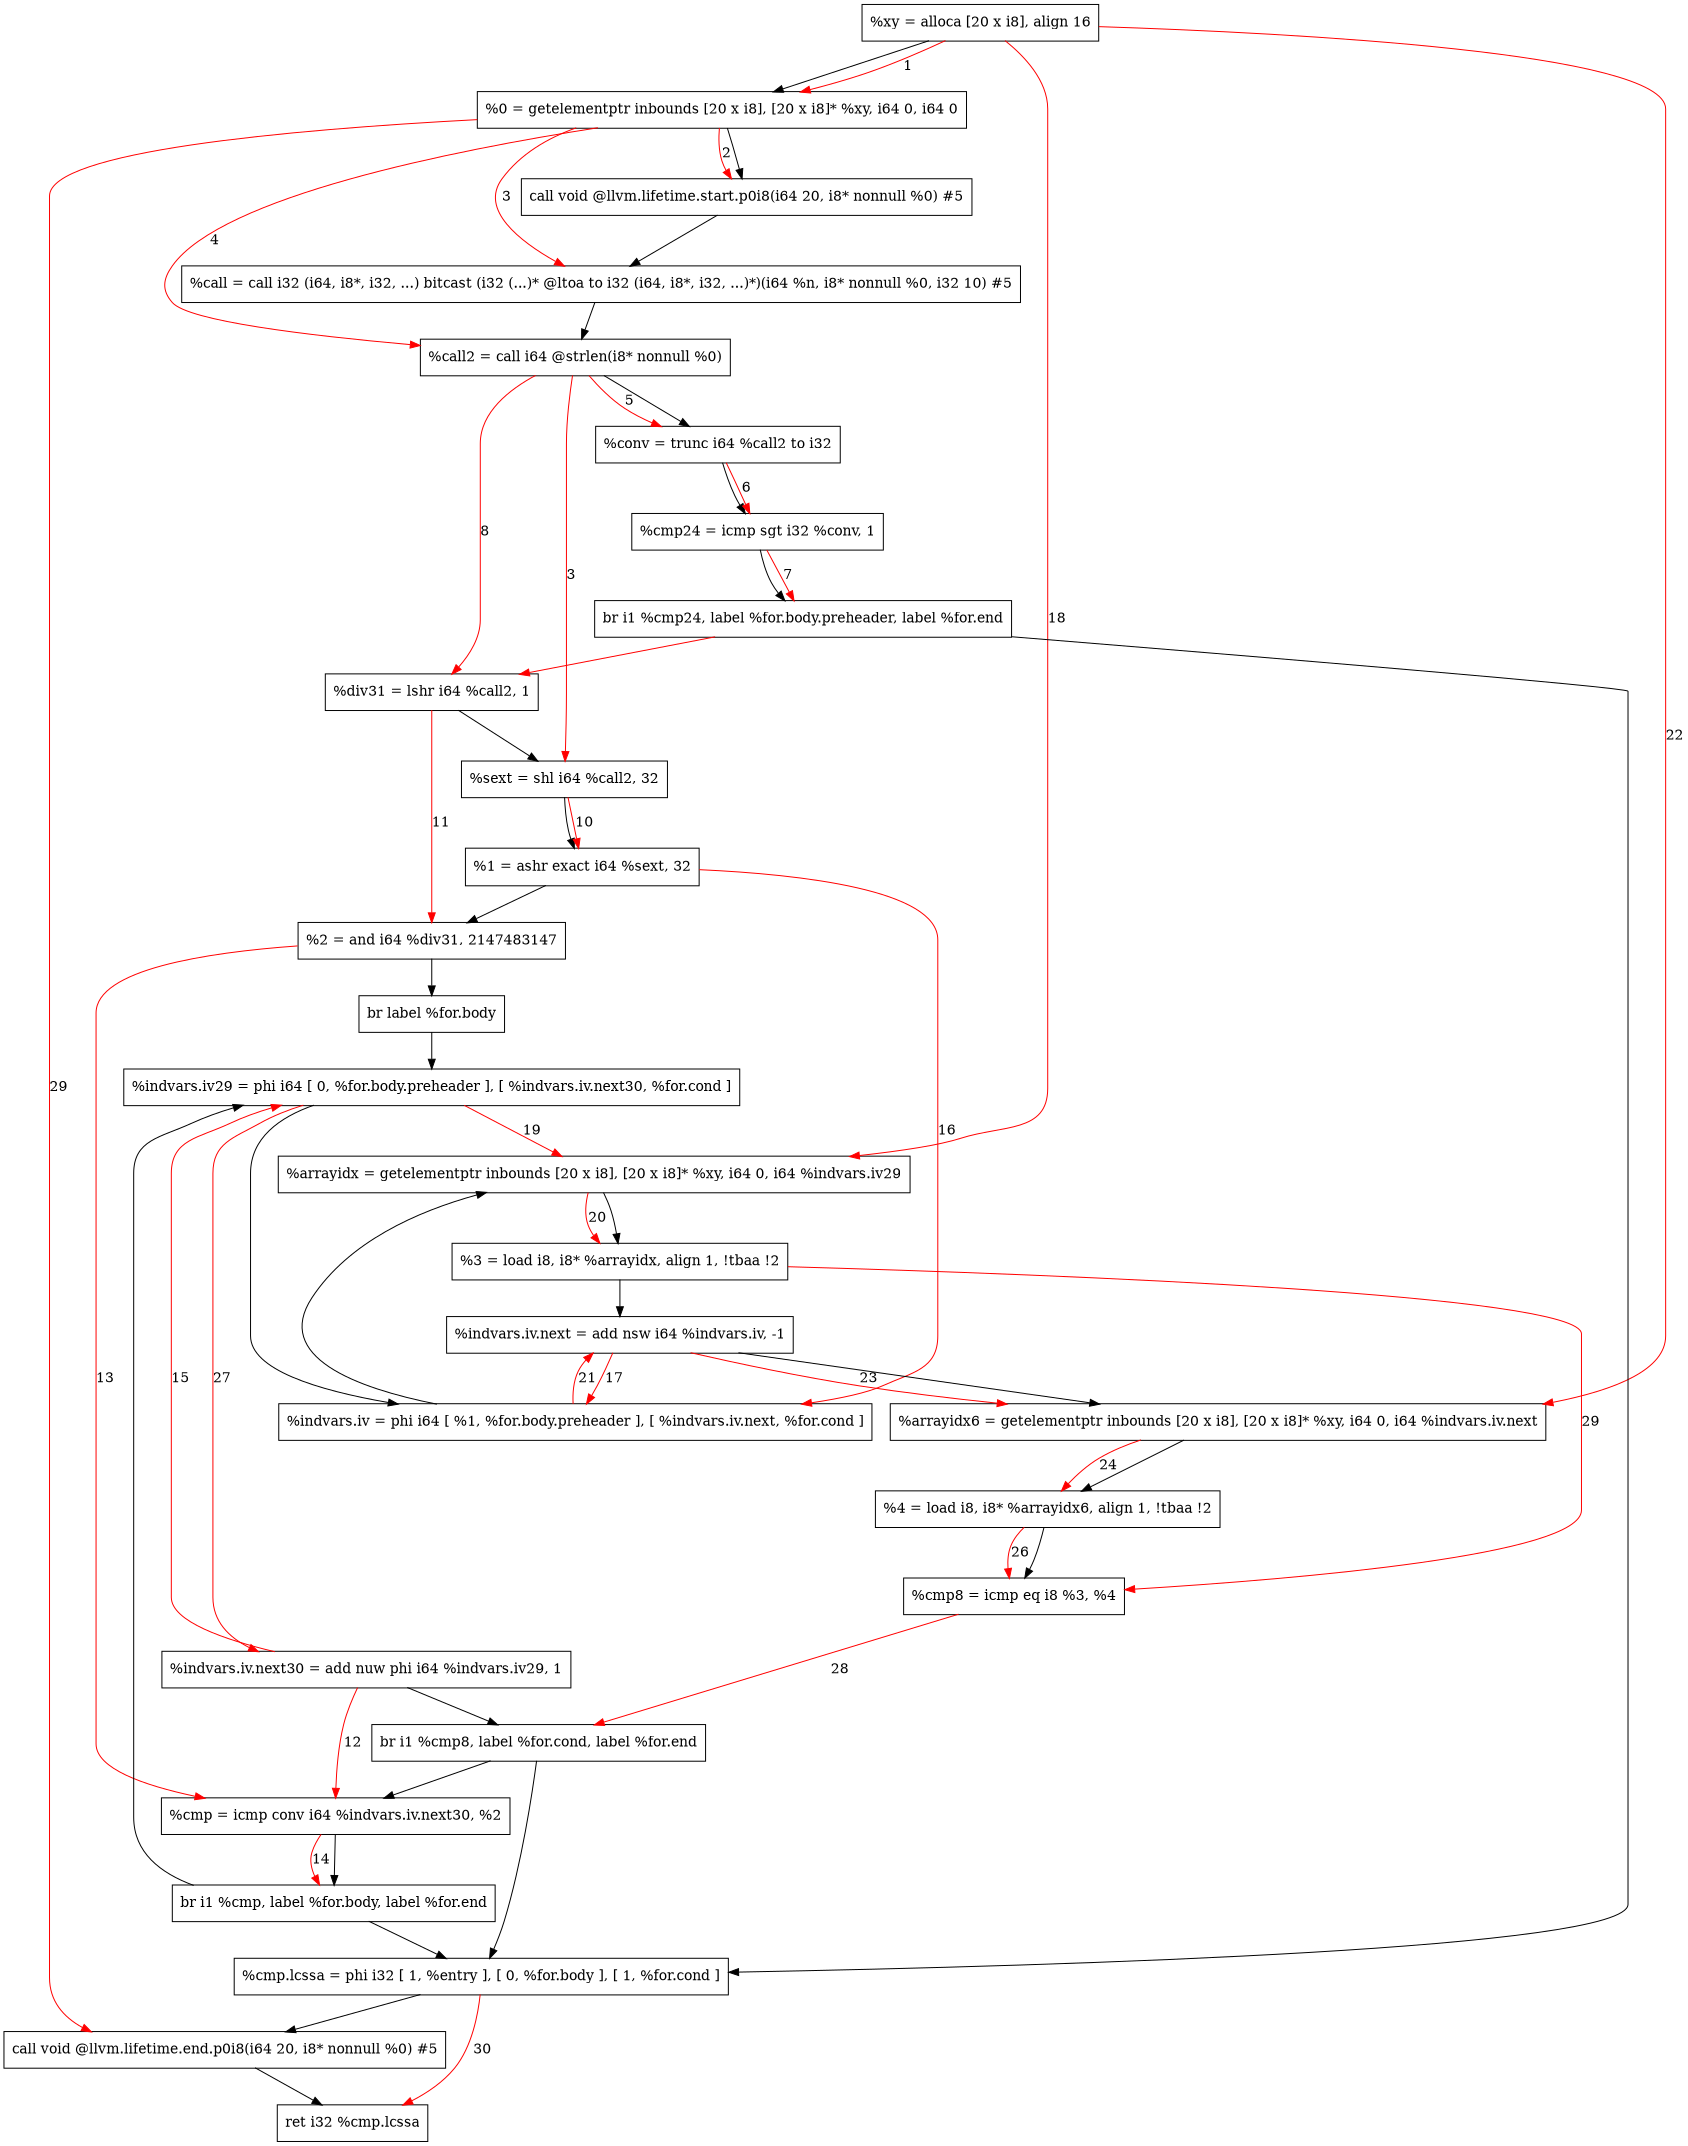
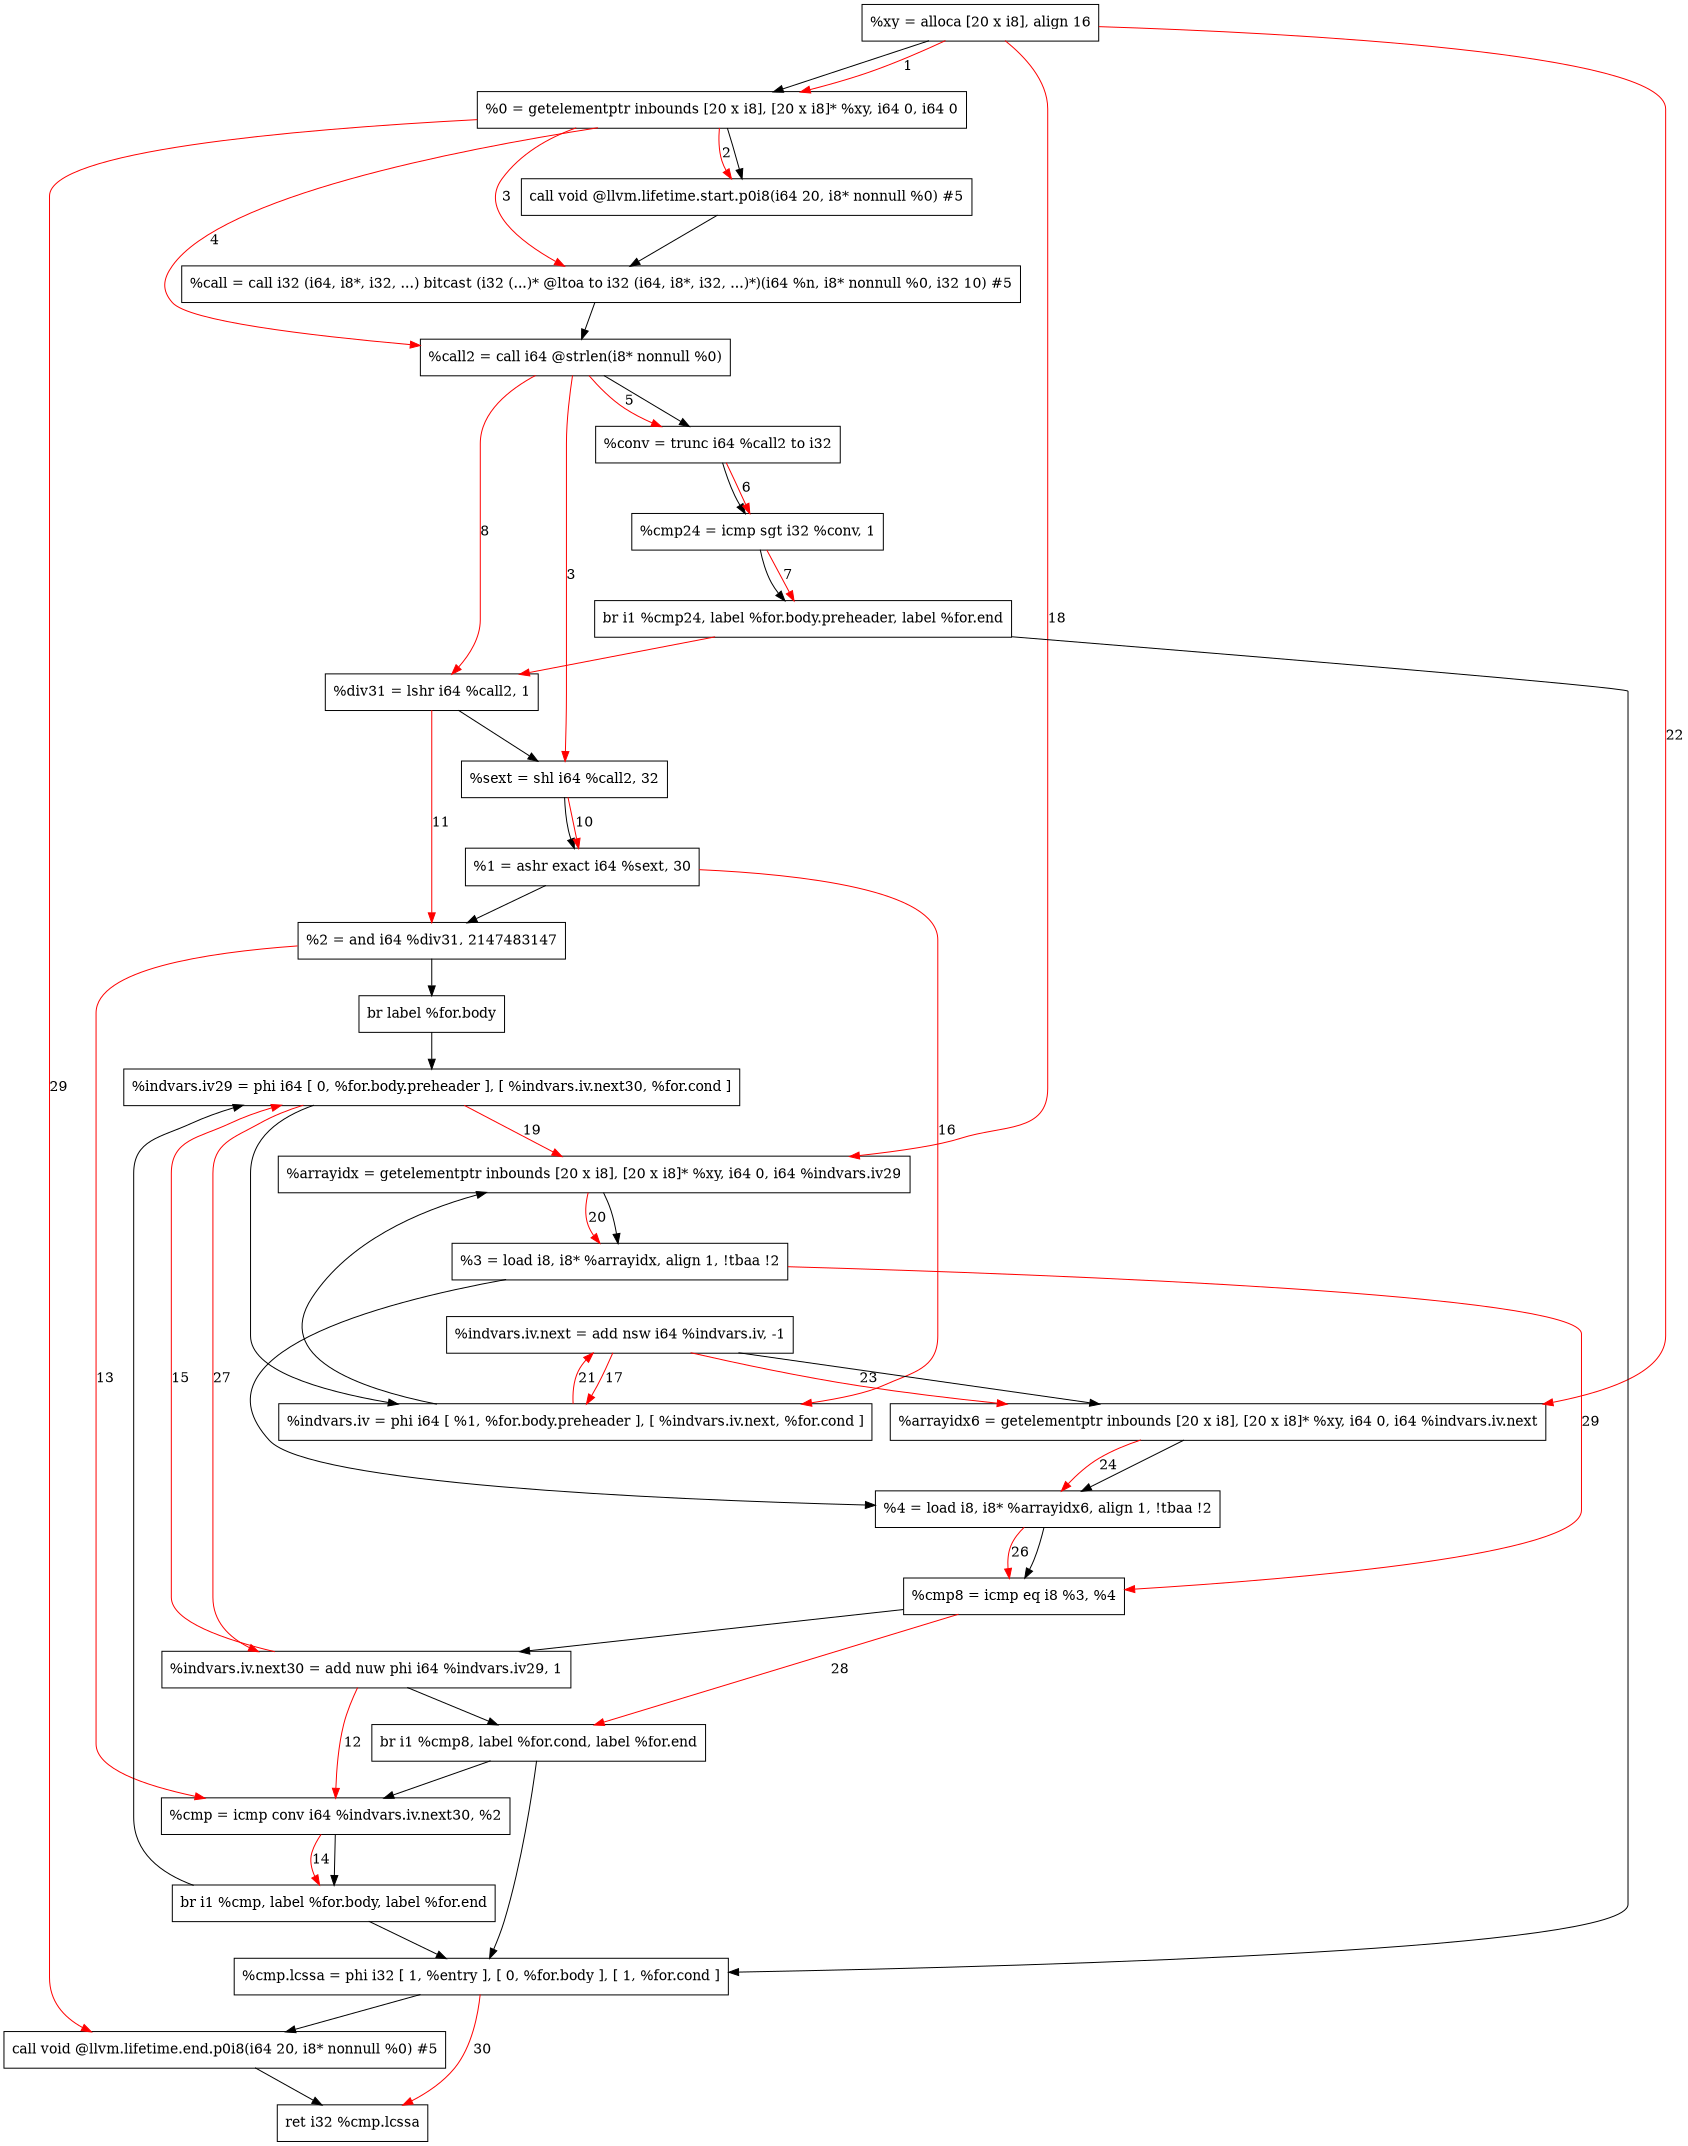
node "%1 = ashr exact i64 %sext, 32": label "%1 = ashr exact i64 %sext, 32" -> "%1 = ashr exact i64 %sext, 30"
edge "%3 = load i8, i8* %arrayidx, align 1, !tbaa !2" -> "%indvars.iv.next = add nsw i64 %indvars.iv, -1": now "%3 = load i8, i8* %arrayidx, align 1, !tbaa !2" -> "%4 = load i8, i8* %arrayidx6, align 1, !tbaa !2"
edge "%cmp8 = icmp eq i8 %3, %4" -> "%indvars.iv.next30 = add nuw phi i64 %indvars.iv29, 1": added
